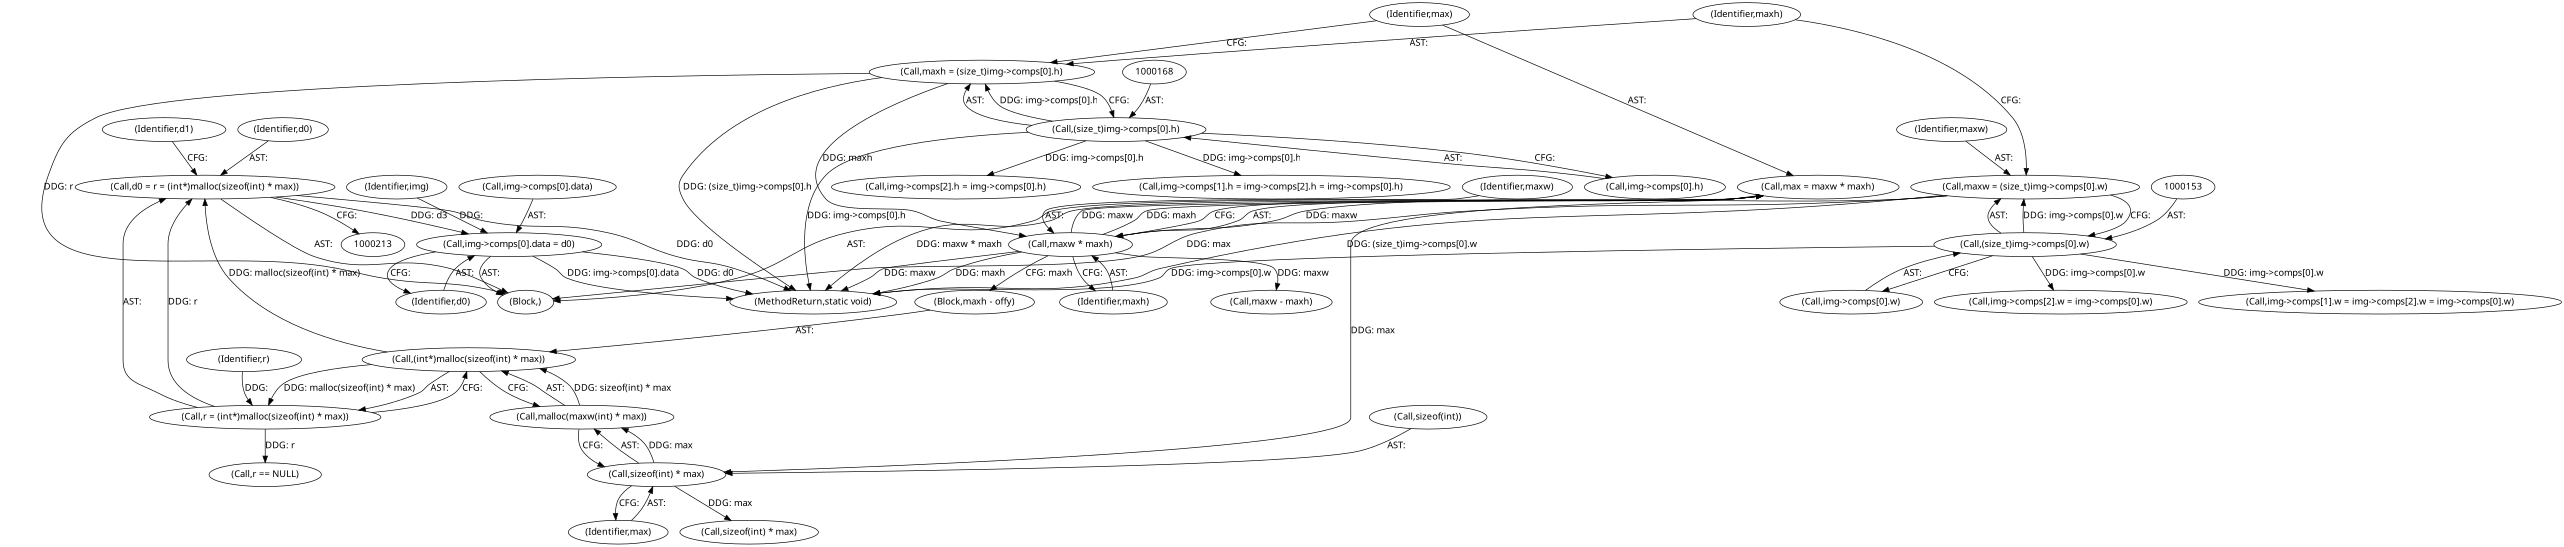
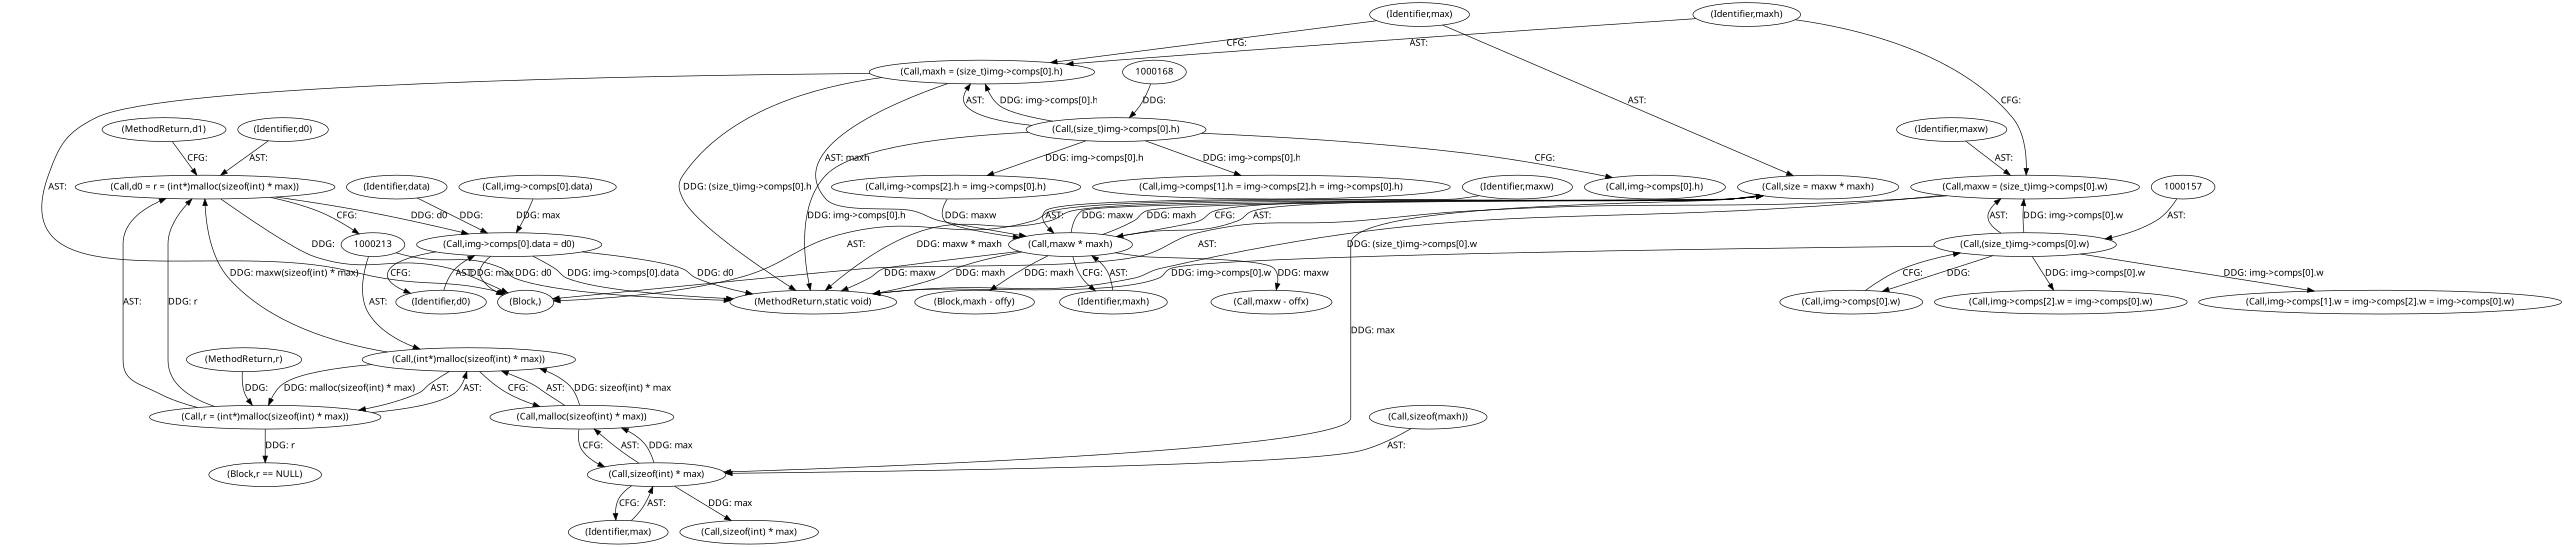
edge "(Call,maxh = (size_t)img->comps[0].h)" -> "(Call,(size_t)img->comps[0].h)": removed, label "CFG:"
edge "1000168" -> "(Call,(size_t)img->comps[0].h)": label "AST: " -> "DDG: "
node "(Identifier,d1)": label "(Identifier,d1)" -> "(MethodReturn,d1)"
edge "(Call,maxh = (size_t)img->comps[0].h)" -> "(Call,maxw * maxh)": label "DDG: maxh" -> "AST: maxh"
edge "(Call,img->comps[0].h)" -> "(Call,(size_t)img->comps[0].h)": removed, label "AST:"
edge "(Call,maxh = (size_t)img->comps[0].h)" -> "(Block,)": label "DDG: r" -> "AST: "
node "(Identifier,img)": label "(Identifier,img)" -> "(Identifier,data)"
node "(Call,max = maxw * maxh)": label "(Call,max = maxw * maxh)" -> "(Call,size = maxw * maxh)"
node "1000153": label "1000153" -> "1000157"
edge "(Call,maxw = (size_t)img->comps[0].w)" -> "(Call,maxw * maxh)": now "(Call,img->comps[2].h = img->comps[0].h)" -> "(Call,maxw * maxh)"
edge "(Call,d0 = r = (int*)malloc(sizeof(int) * max))" -> "(Call,img->comps[0].data = d0)": label "DDG: d3" -> "DDG: d0"
edge "(Call,img->comps[0].data)" -> "(Call,img->comps[0].data = d0)": label "AST: " -> "DDG: max"
edge "(Call,maxw = (size_t)img->comps[0].w)" -> "(Call,(size_t)img->comps[0].w)": removed, label "CFG:"
edge "(Call,d0 = r = (int*)malloc(sizeof(int) * max))" -> "(MethodReturn,static void)": now "1000213" -> "(MethodReturn,static void)"
edge "(Call,d0 = r = (int*)malloc(sizeof(int) * max))" -> "(Block,)": label "AST: " -> "DDG: "
edge "(Call,maxw = (size_t)img->comps[0].w)" -> "(Block,)": label "DDG: max" -> "AST: "
edge "(Call,(int*)malloc(sizeof(int) * max))" -> "(Call,d0 = r = (int*)malloc(sizeof(int) * max))": label "DDG: malloc(sizeof(int) * max)" -> "DDG: maxw(sizeof(int) * max)"
edge "(Call,img->comps[0].data = d0)" -> "(Block,)": label "AST: " -> "DDG: max"
edge "(Call,maxw * maxh)" -> "(Block,maxh - offy)": label "CFG: maxh" -> "DDG: maxh"
edge "(Call,img->comps[0].w)" -> "(Call,(size_t)img->comps[0].w)": label "AST: " -> "CFG: "
edge "(Call,(size_t)img->comps[0].w)" -> "(Call,img->comps[0].w)": label "CFG: " -> "DDG: "
node "(Call,maxw - maxh)": label "(Call,maxw - maxh)" -> "(Call,maxw - offx)"
edge "(Block,maxh - offy)" -> "(Call,(int*)malloc(sizeof(int) * max))": now "1000213" -> "(Call,(int*)malloc(sizeof(int) * max))"
node "(Identifier,r)": label "(Identifier,r)" -> "(MethodReturn,r)"
edge "(Call,r = (int*)malloc(sizeof(int) * max))" -> "(Call,(int*)malloc(sizeof(int) * max))": label "CFG: " -> "AST: "
node "(Call,malloc(maxw(int) * max))": label "(Call,malloc(maxw(int) * max))" -> "(Call,malloc(sizeof(int) * max))"
node "(Call,sizeof(int))": label "(Call,sizeof(int))" -> "(Call,sizeof(maxh))"
node "(Call,r == NULL)": label "(Call,r == NULL)" -> "(Block,r == NULL)"
